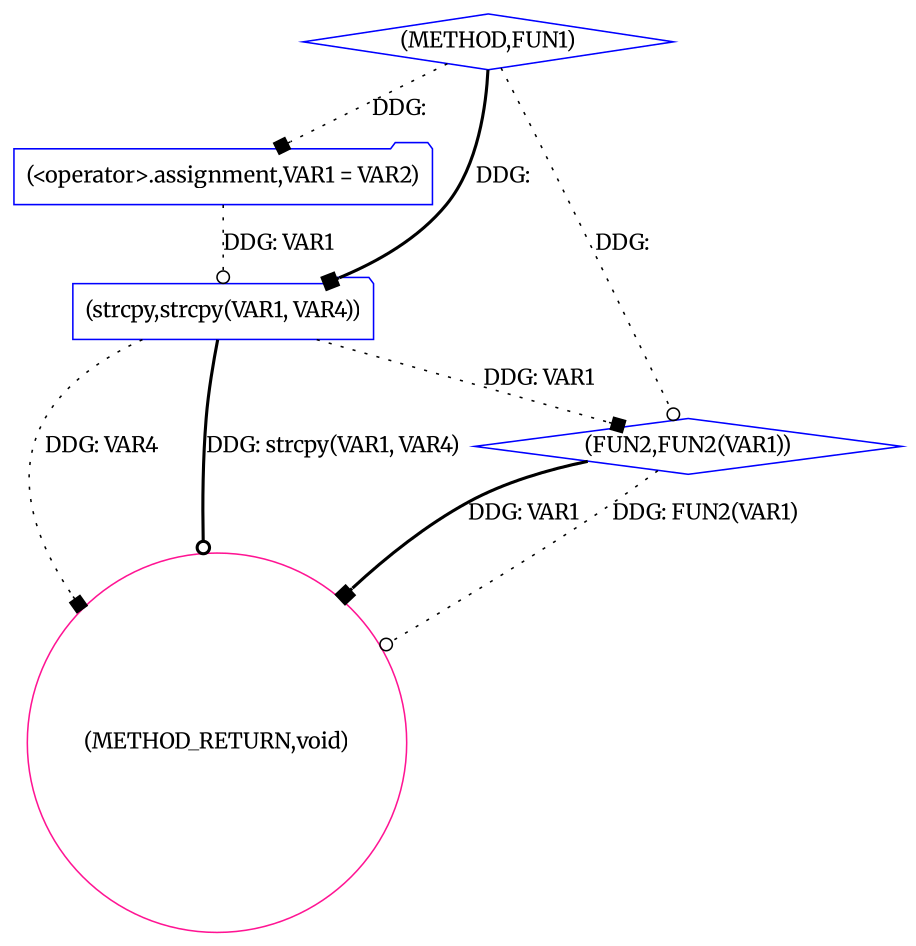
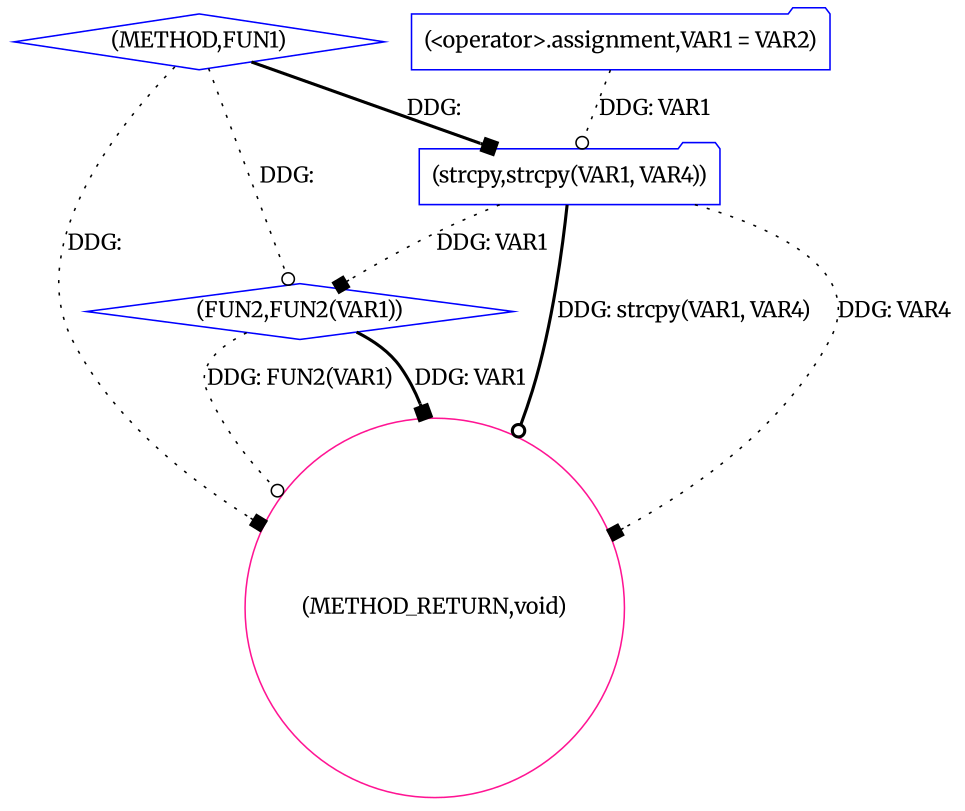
edge "(METHOD,FUN1)" -> "(<operator>.assignment,VAR1 = VAR2)": now "(METHOD,FUN1)" -> "(METHOD_RETURN,void)"
